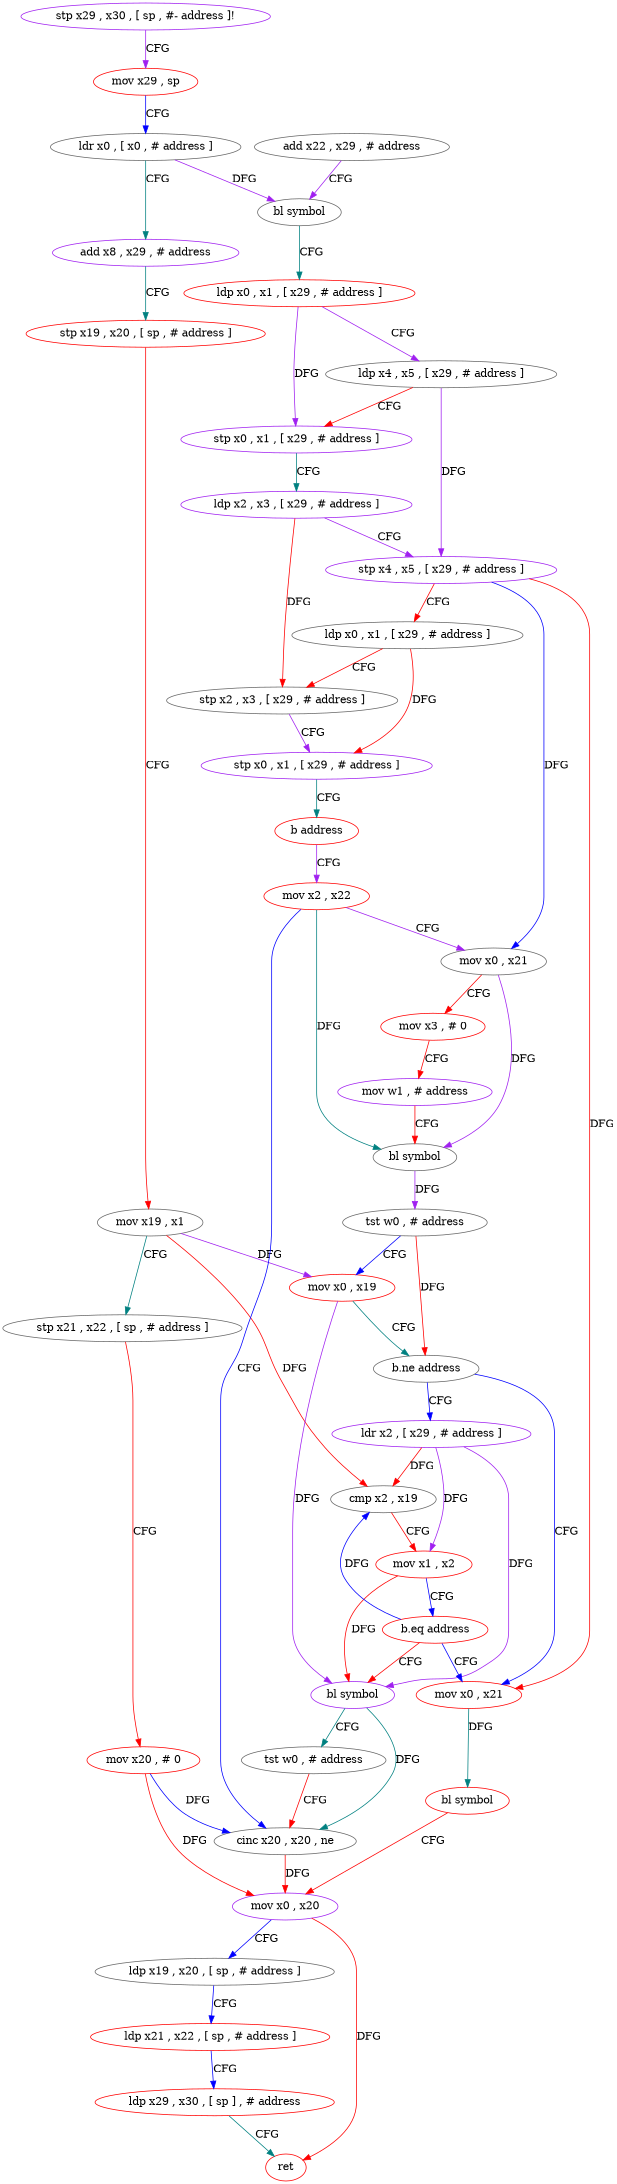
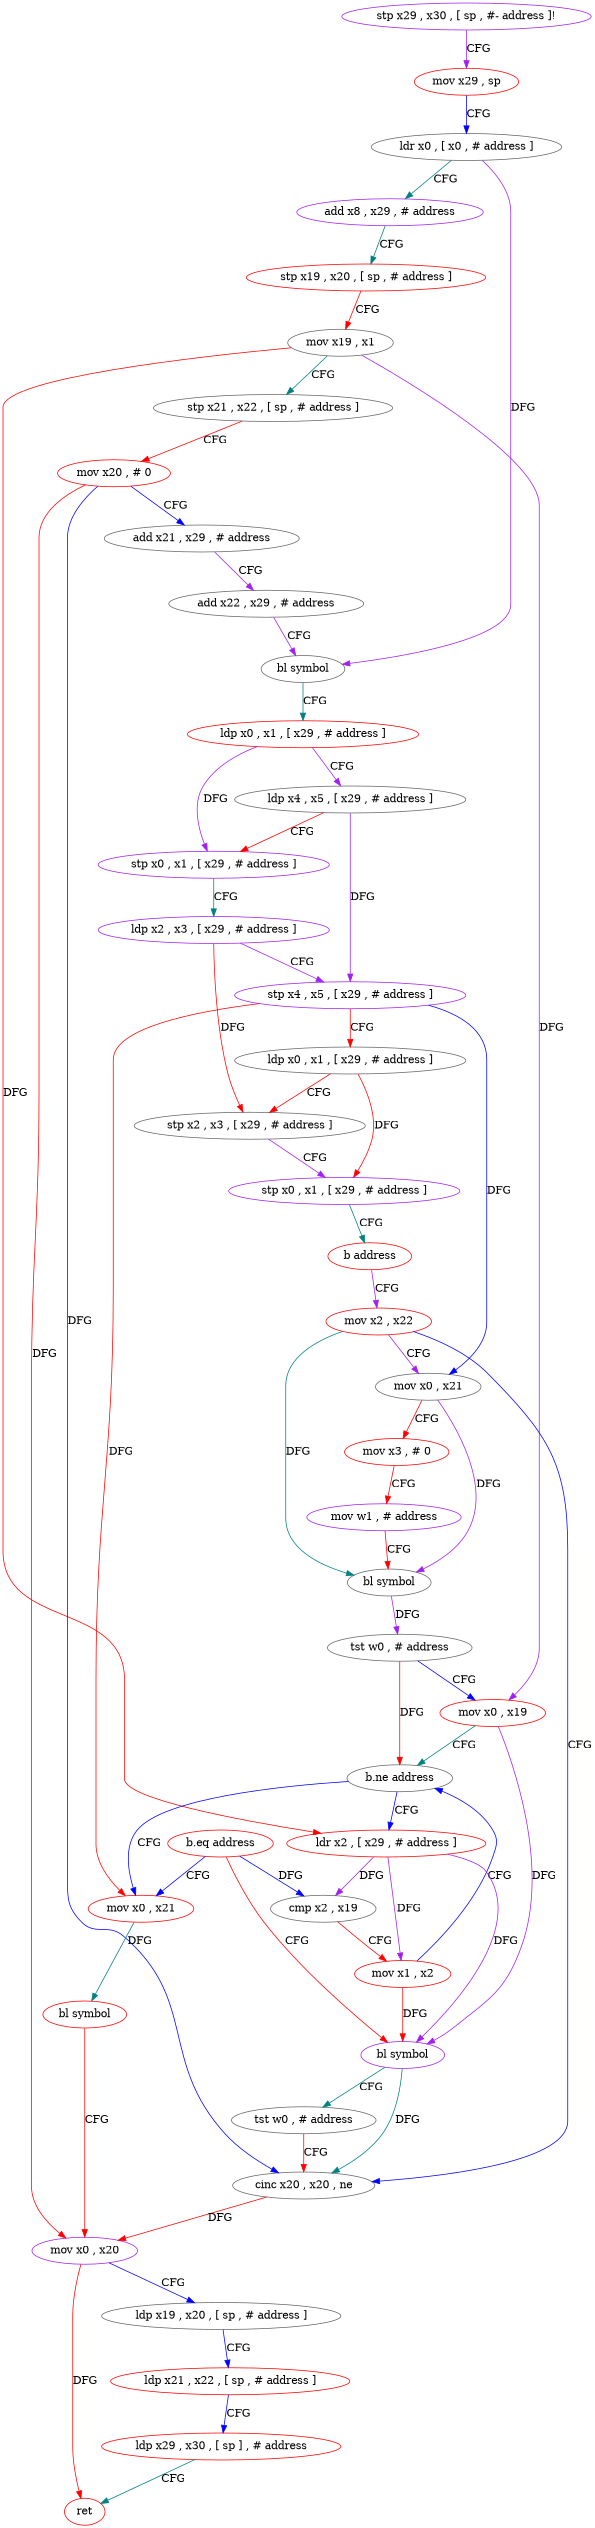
node "add x21 , x29 , # address": added
edge "mov x19 , x1" -> "cmp x2 , x19": now "mov x19 , x1" -> "ldr x2 , [ x29 , # address ]"
node "ldr x2 , [ x29 , # address ]": color purple -> red
edge "ldr x2 , [ x29 , # address ]" -> "cmp x2 , x19": color red -> purple
edge "mov x1 , x2" -> "b.eq address": now "mov x1 , x2" -> "b.ne address"
